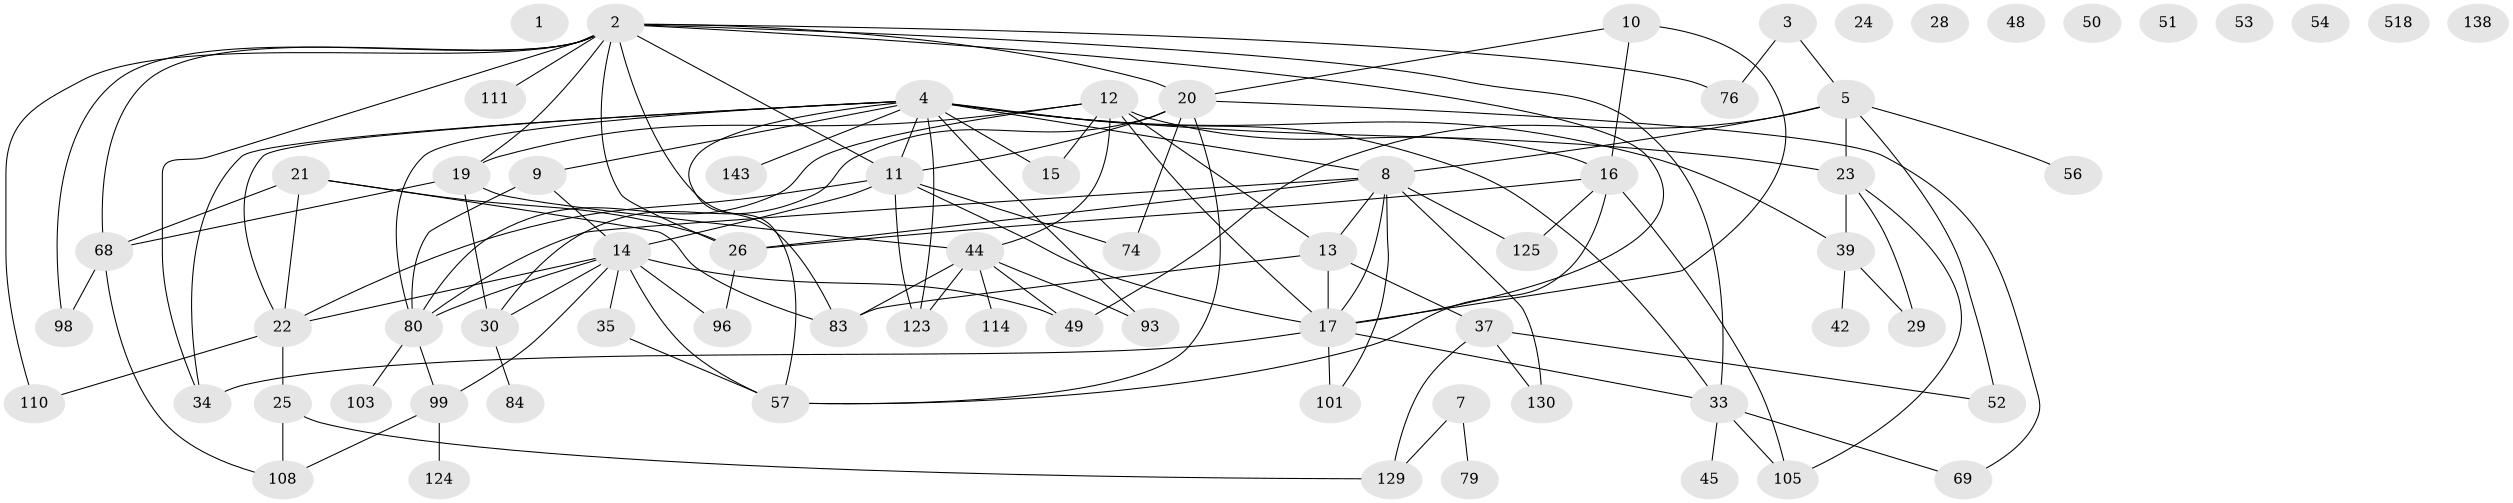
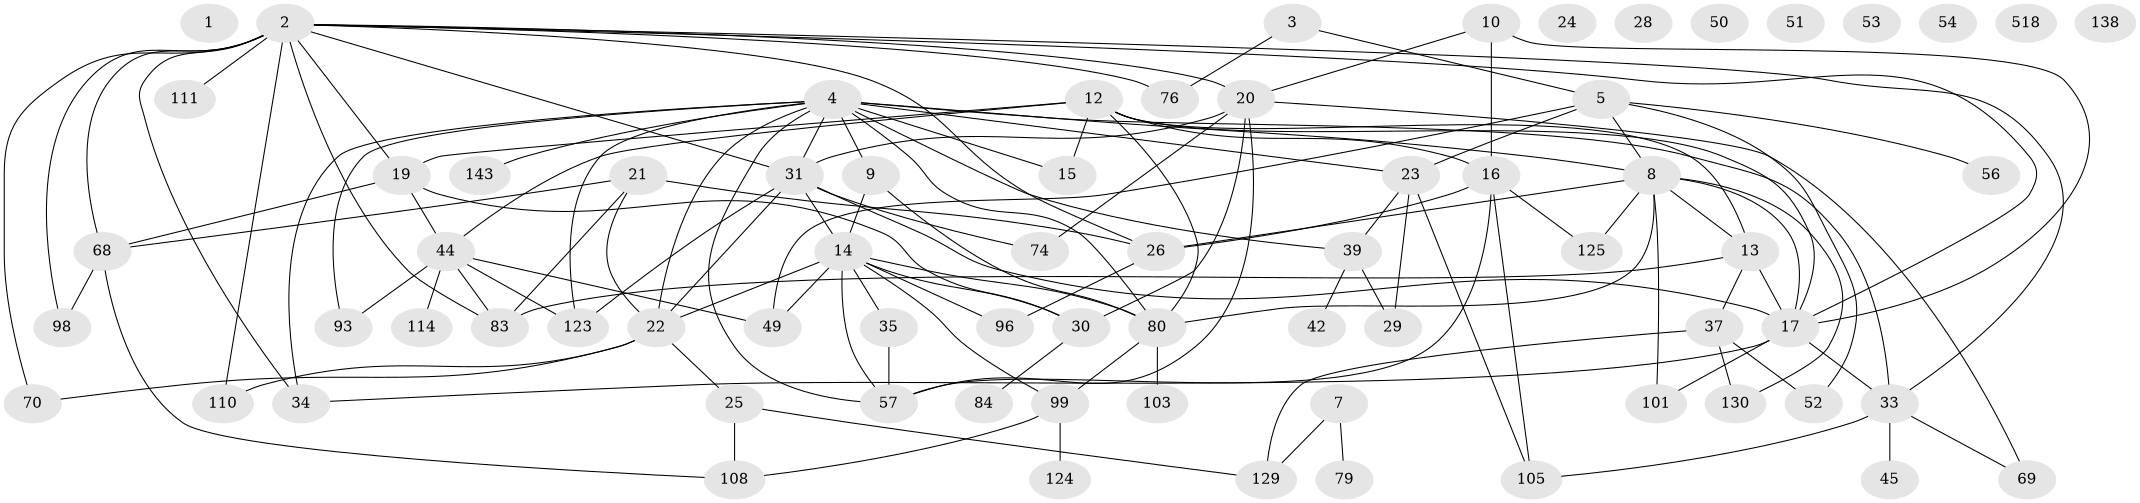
node "48": removed
node "11": label "11" -> "31"
node "70": added
